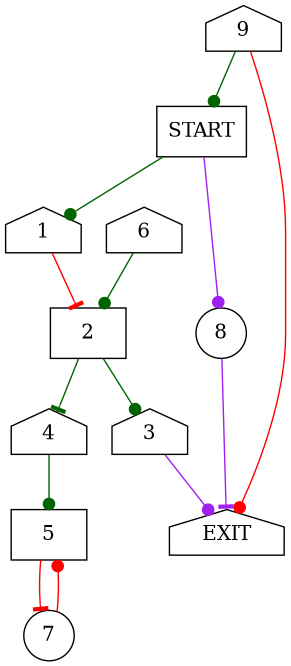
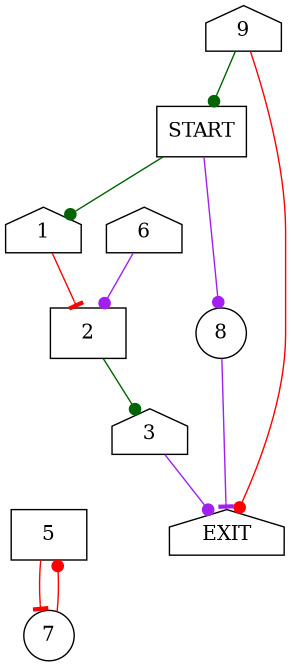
edge "6" -> "2": color darkgreen -> purple
node "4": removed
